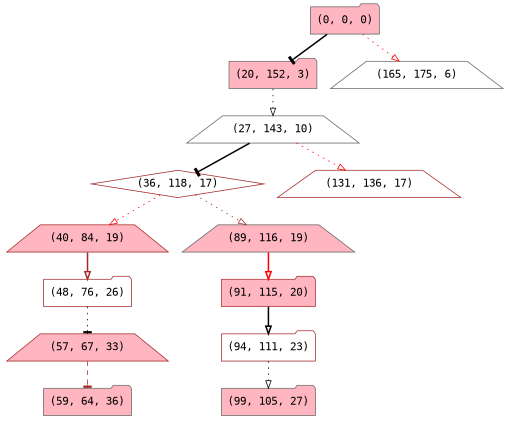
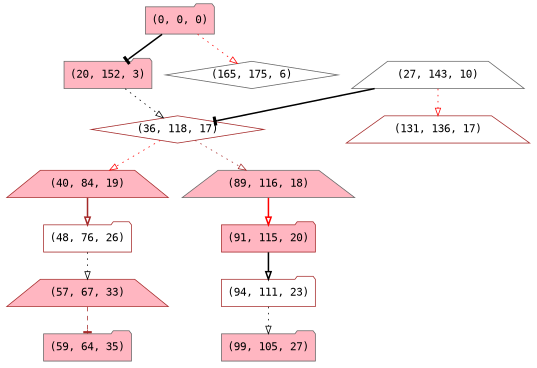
node "(165, 175, 6)": shape trapezium -> diamond
edge "(20, 152, 3)" -> "(27, 143, 10)": now "(20, 152, 3)" -> "(36, 118, 17)"
node "(89, 116, 19)": label "(89, 116, 19)" -> "(89, 116, 18)"
edge "(48, 76, 26)" -> "(57, 67, 33)": arrowhead tee -> onormal
node "(59, 64, 36)": label "(59, 64, 36)" -> "(59, 64, 35)"
